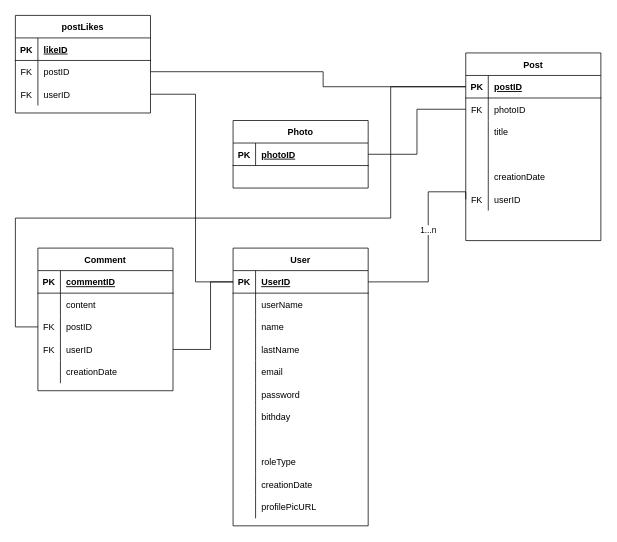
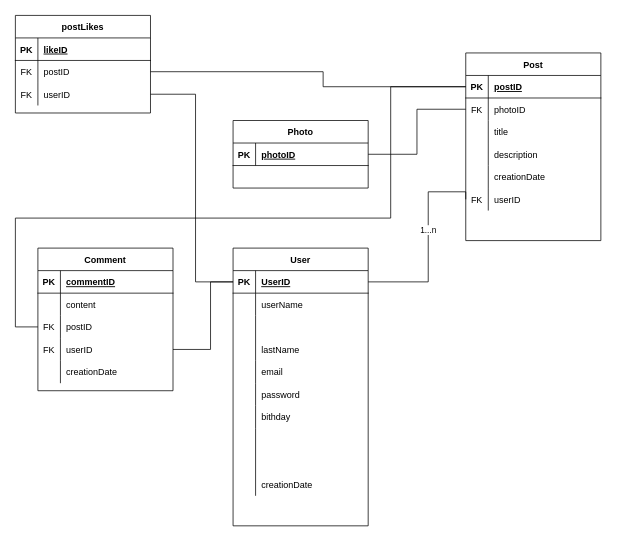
node "description": added
node "name": removed
node "roleType": removed
node "profilePicURL": removed
